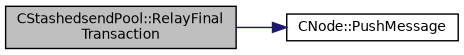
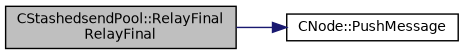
node "CStashedsendPool::RelayFinal Transaction": label "CStashedsendPool::RelayFinal Transaction" -> "CStashedsendPool::RelayFinal RelayFinal"
